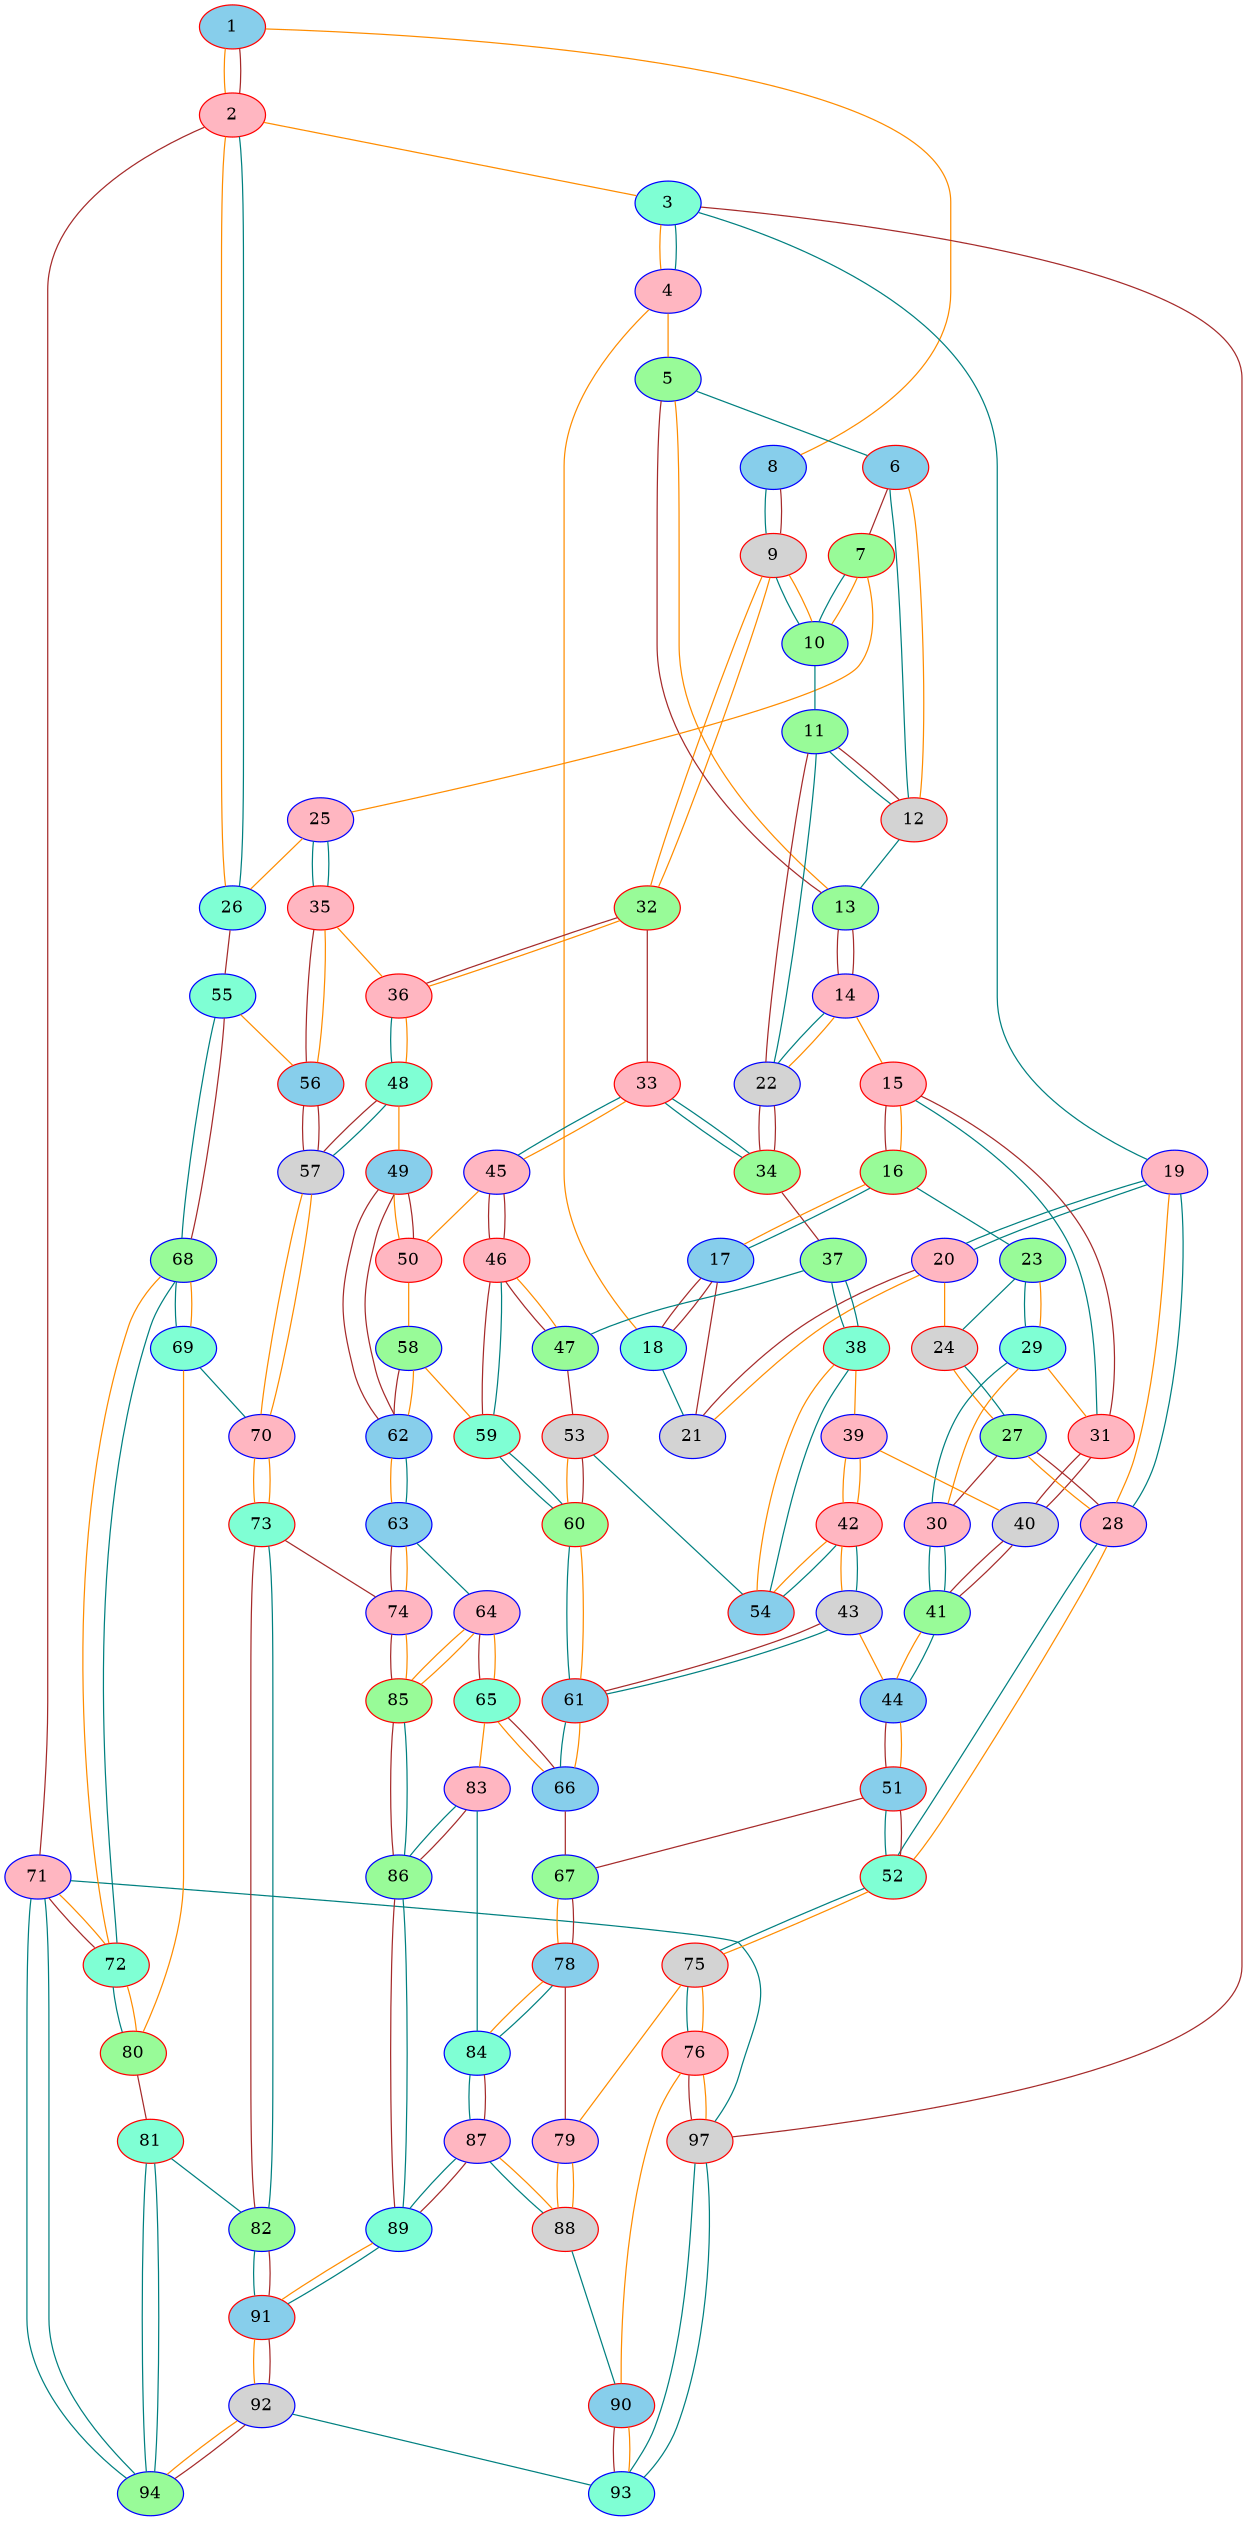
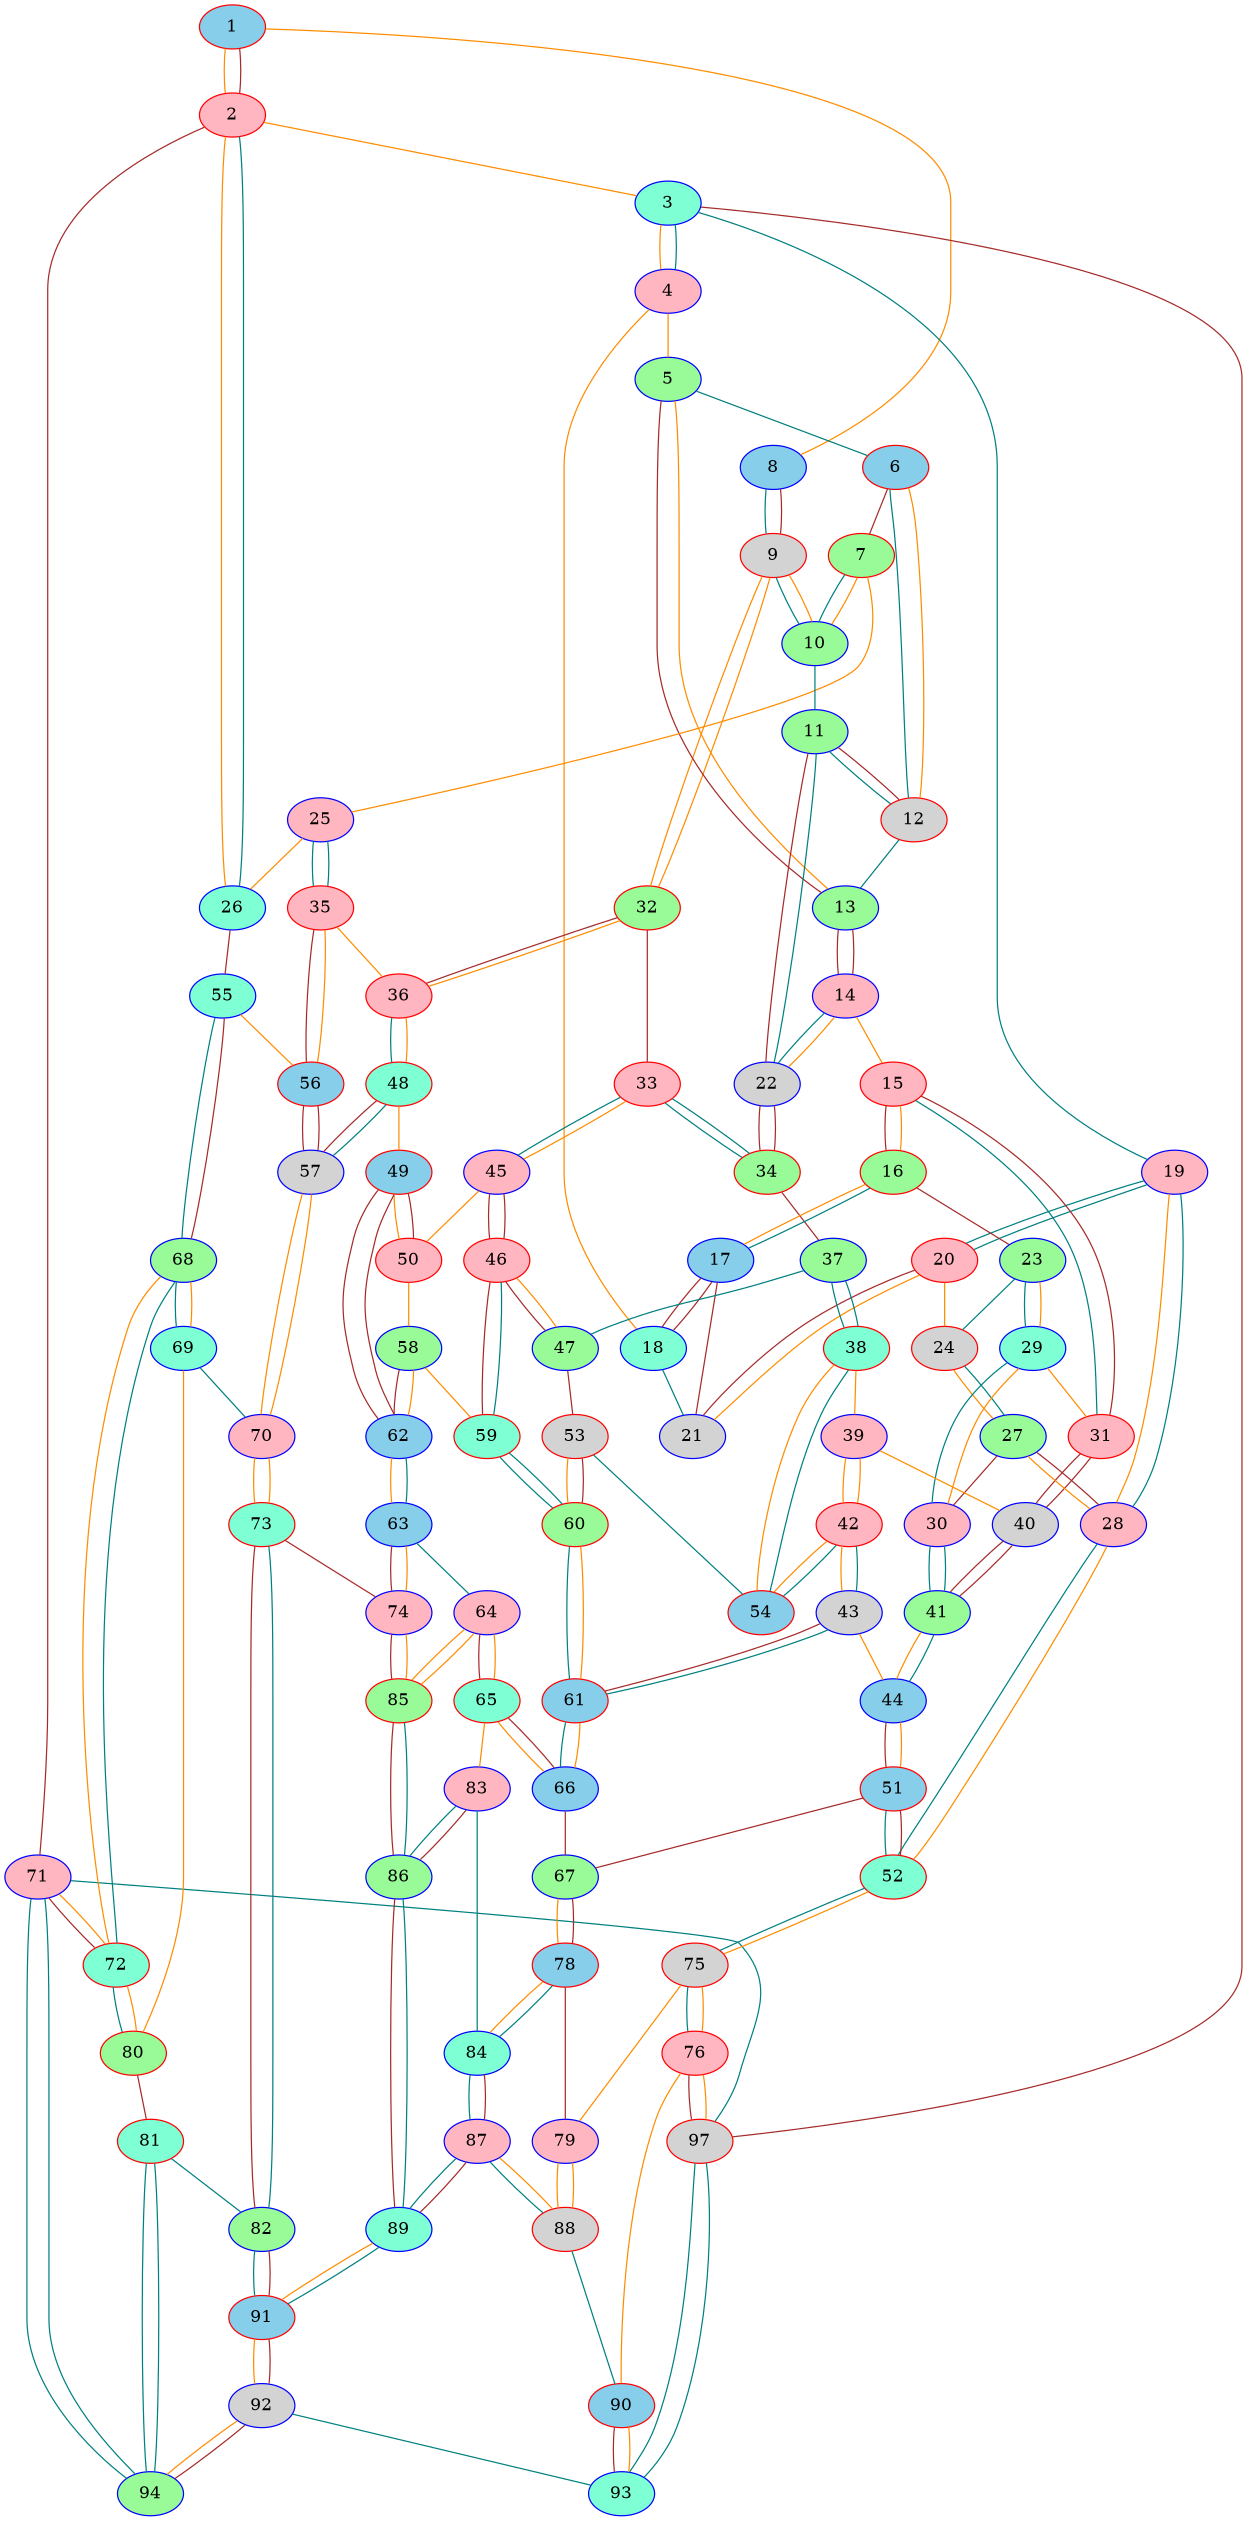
edge "16" -- "23": color teal -> brown
node "20": color blue -> red
